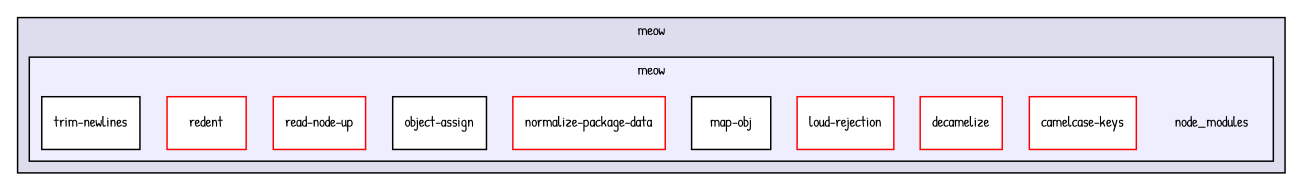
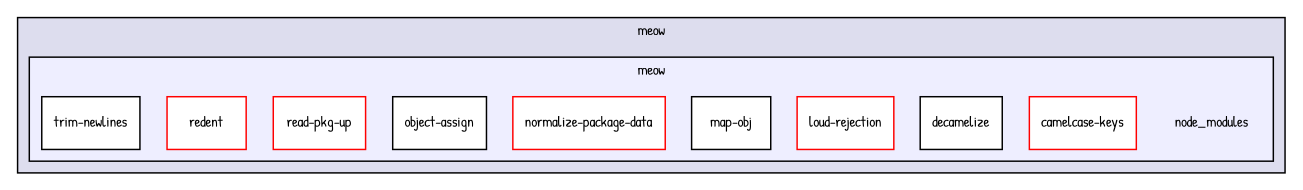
node "read-node-up": label "read-node-up" -> "read-pkg-up"
node "decamelize": color red -> black
